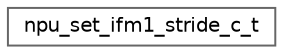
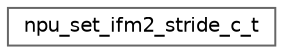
node "npu_set_ifm1_stride_c_t": label "npu_set_ifm1_stride_c_t" -> "npu_set_ifm2_stride_c_t"
